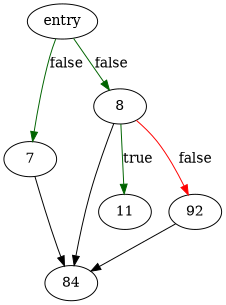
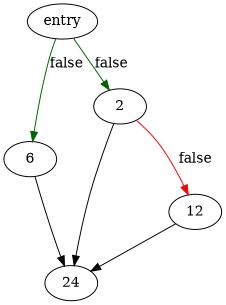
node "8": label "8" -> "2"
node "7": label "7" -> "6"
node "11": removed
node "92": label "92" -> "12"
node "84": label "84" -> "24"
